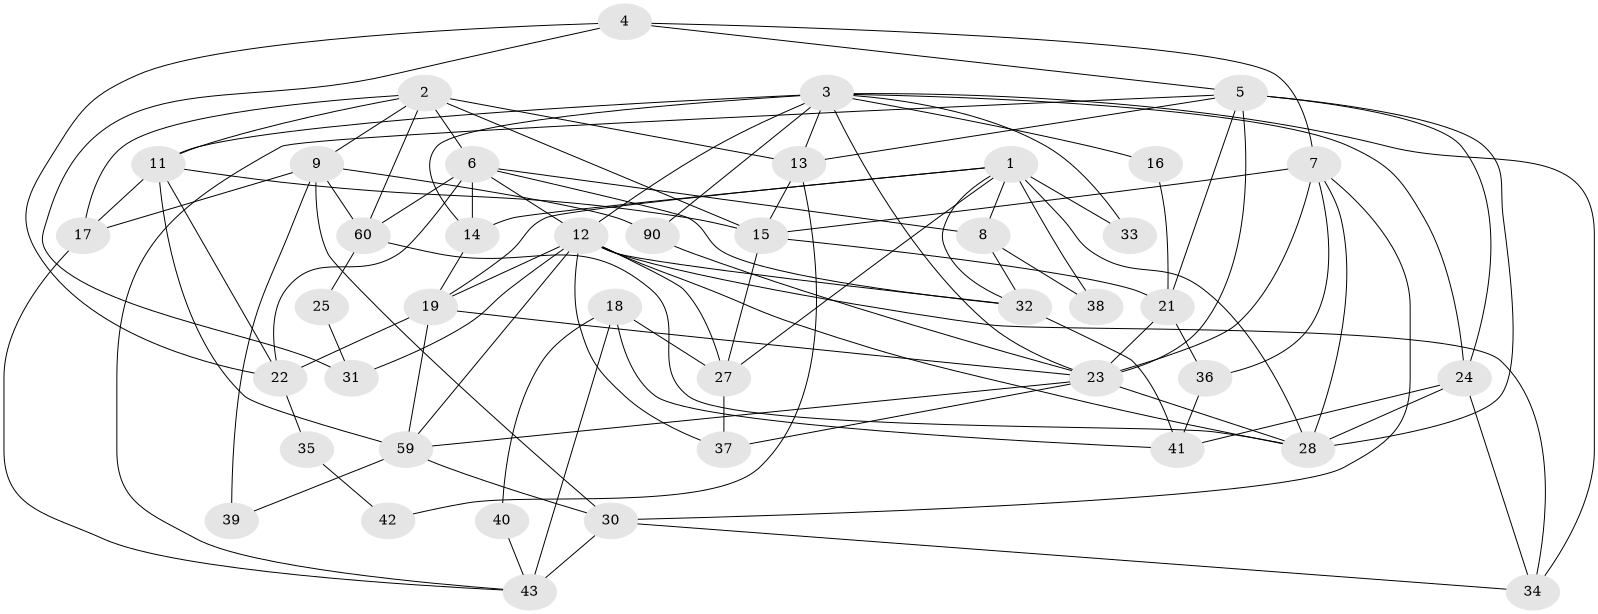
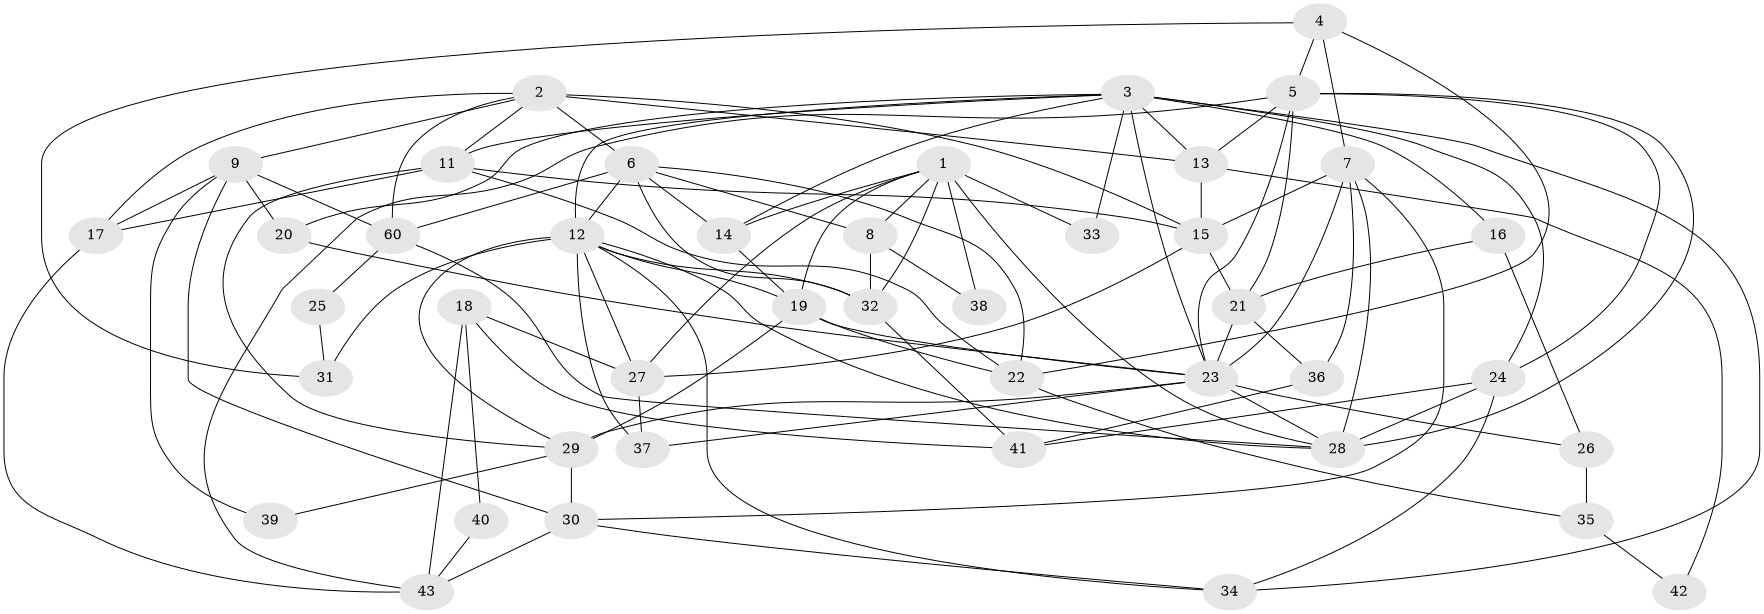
node "90": label "90" -> "20"
node "59": label "59" -> "29"
node "26": added
